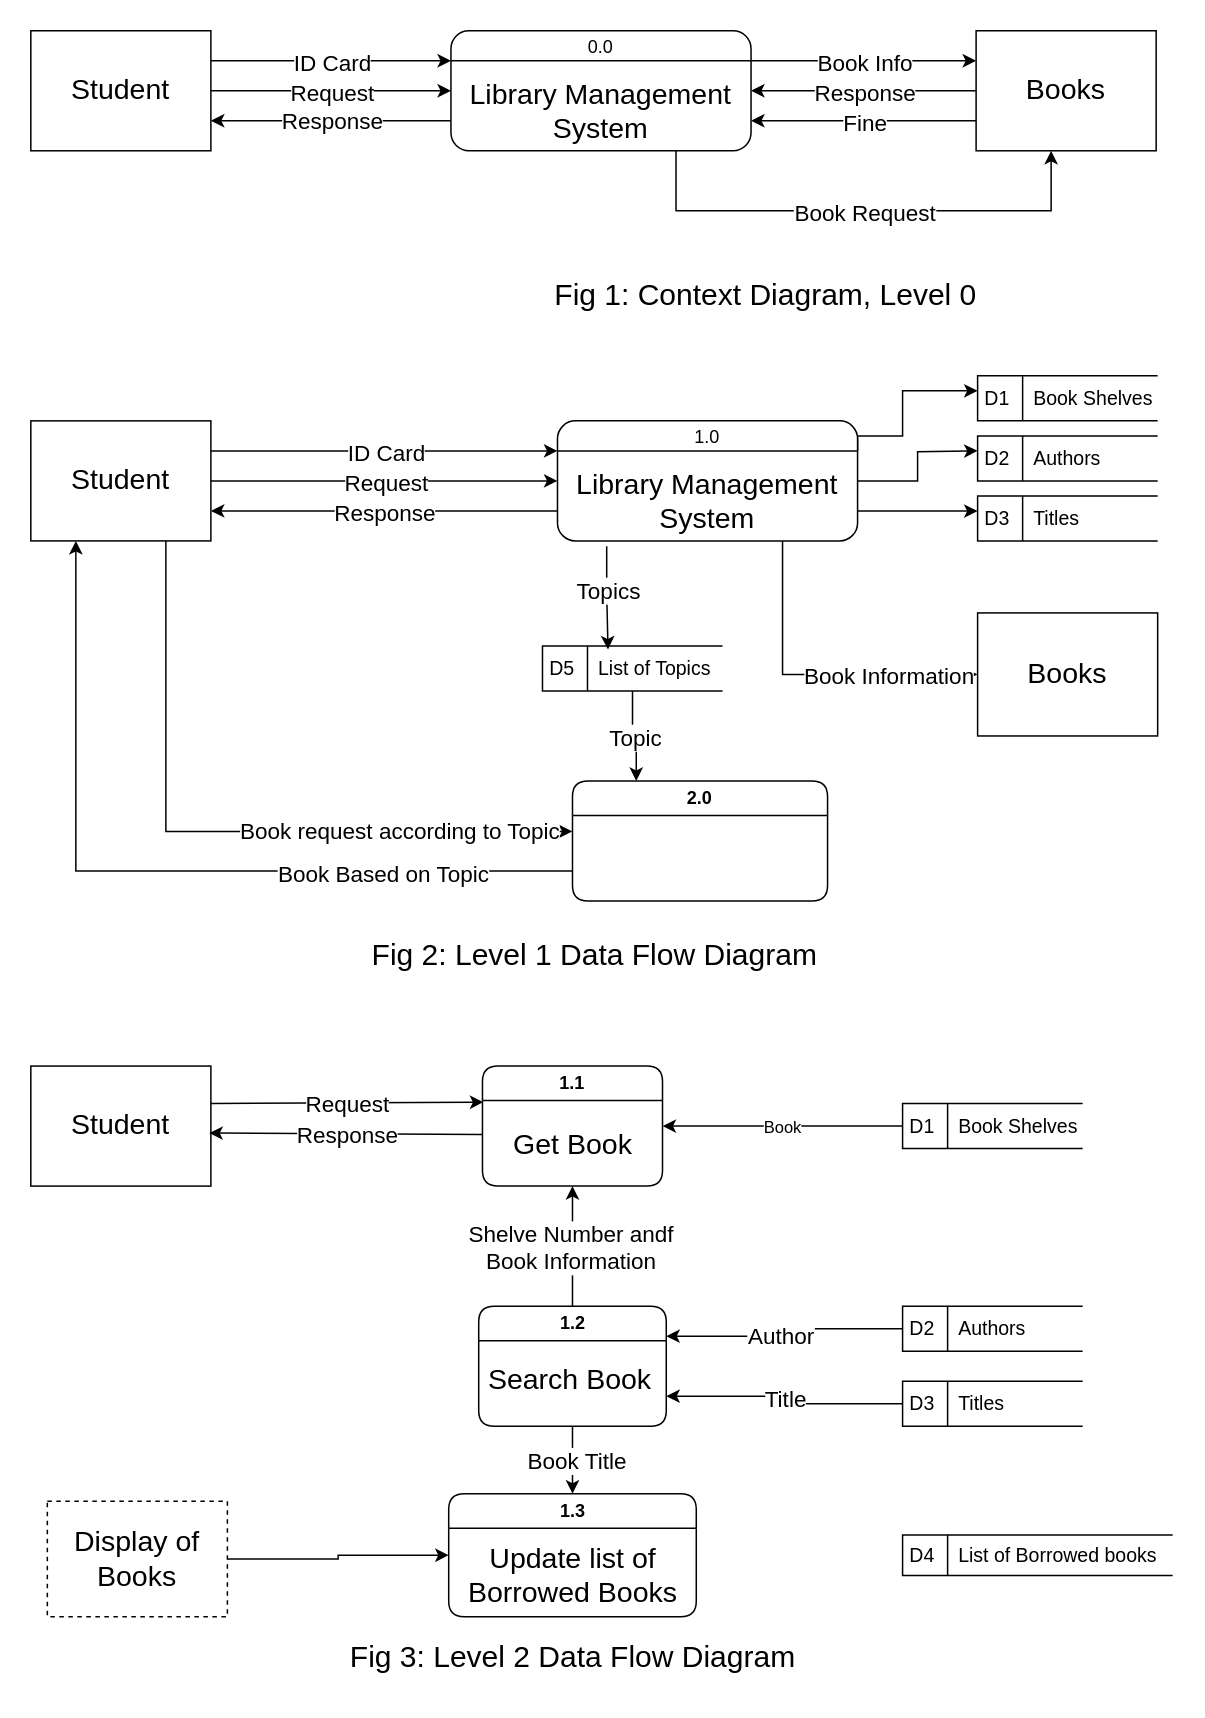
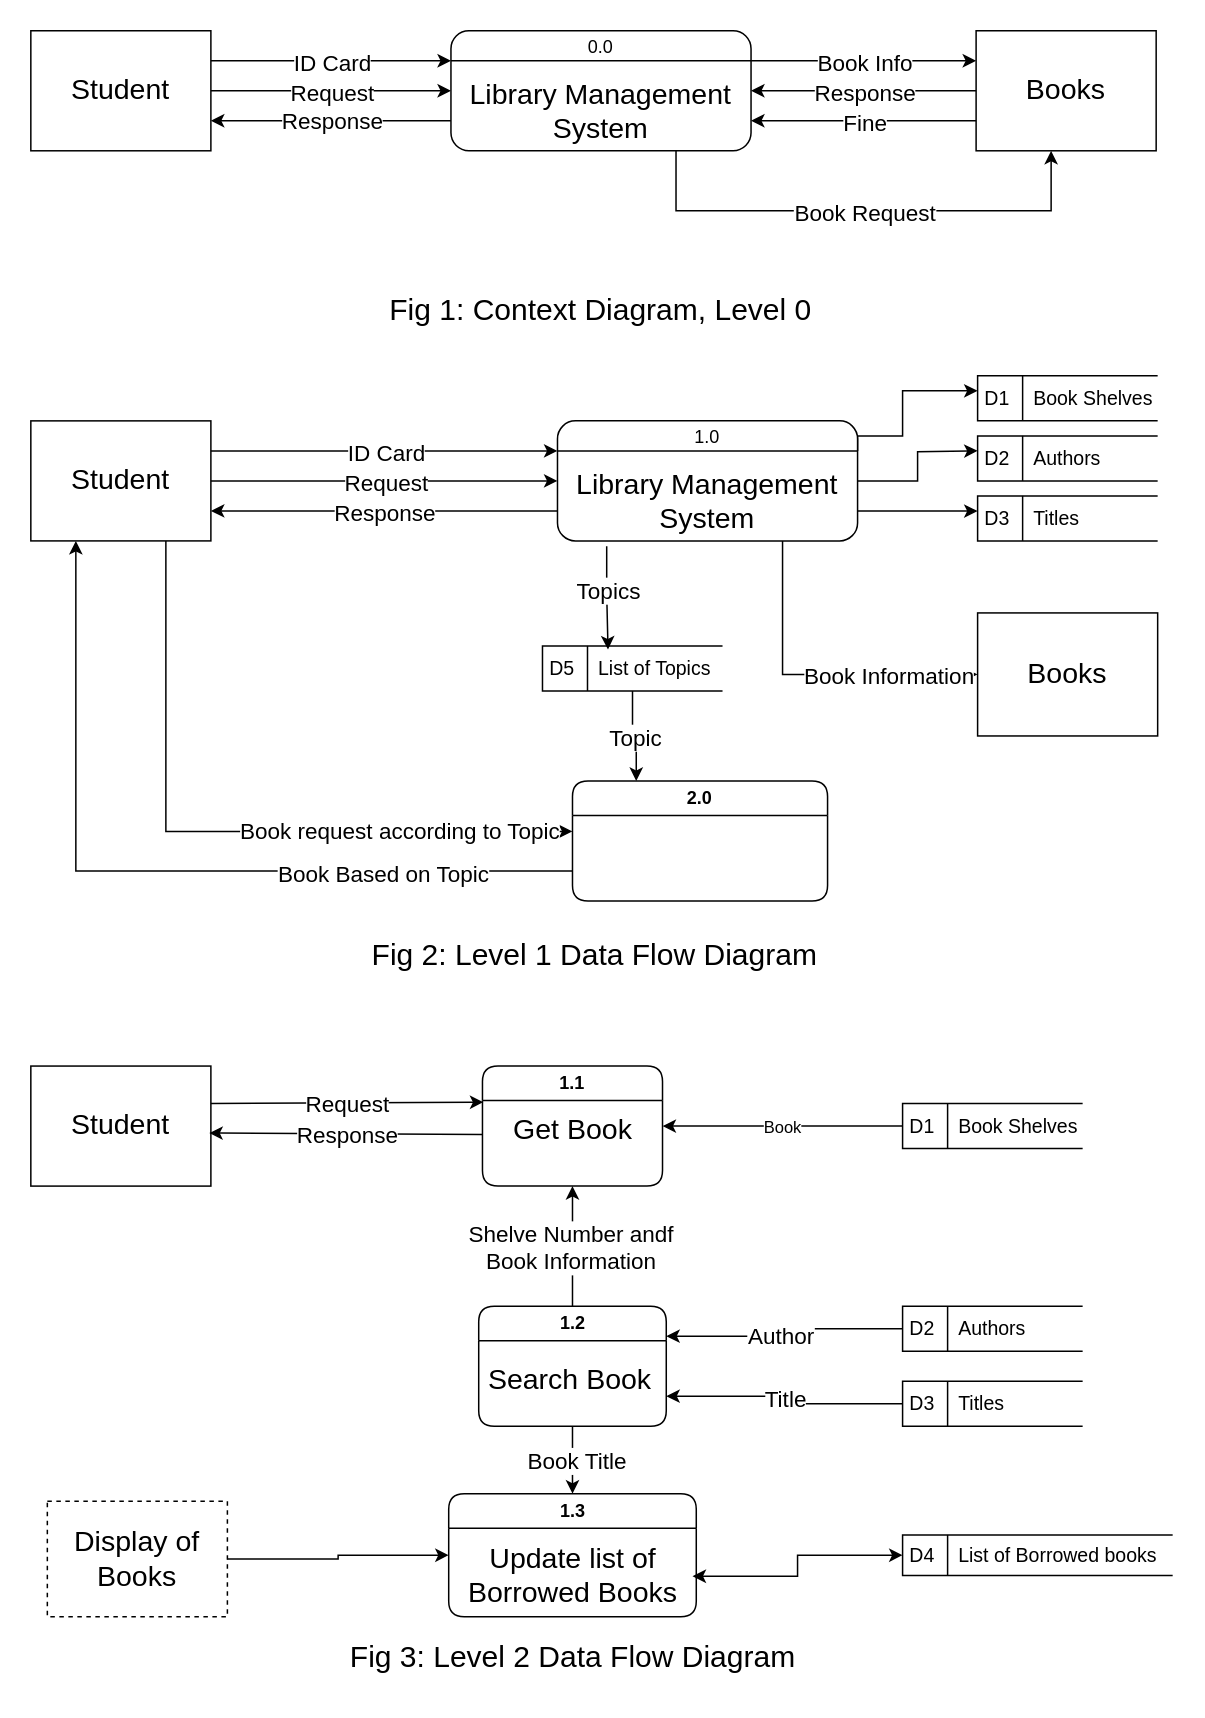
node "Fig 1: Context Diagram, Level 0": moved (766, 293) -> (601, 308)
node "Get Book": moved (572, 1145) -> (572, 1130)
edge "D4 List of Borrowed books" -- "Update list of Borrowed Books": added
